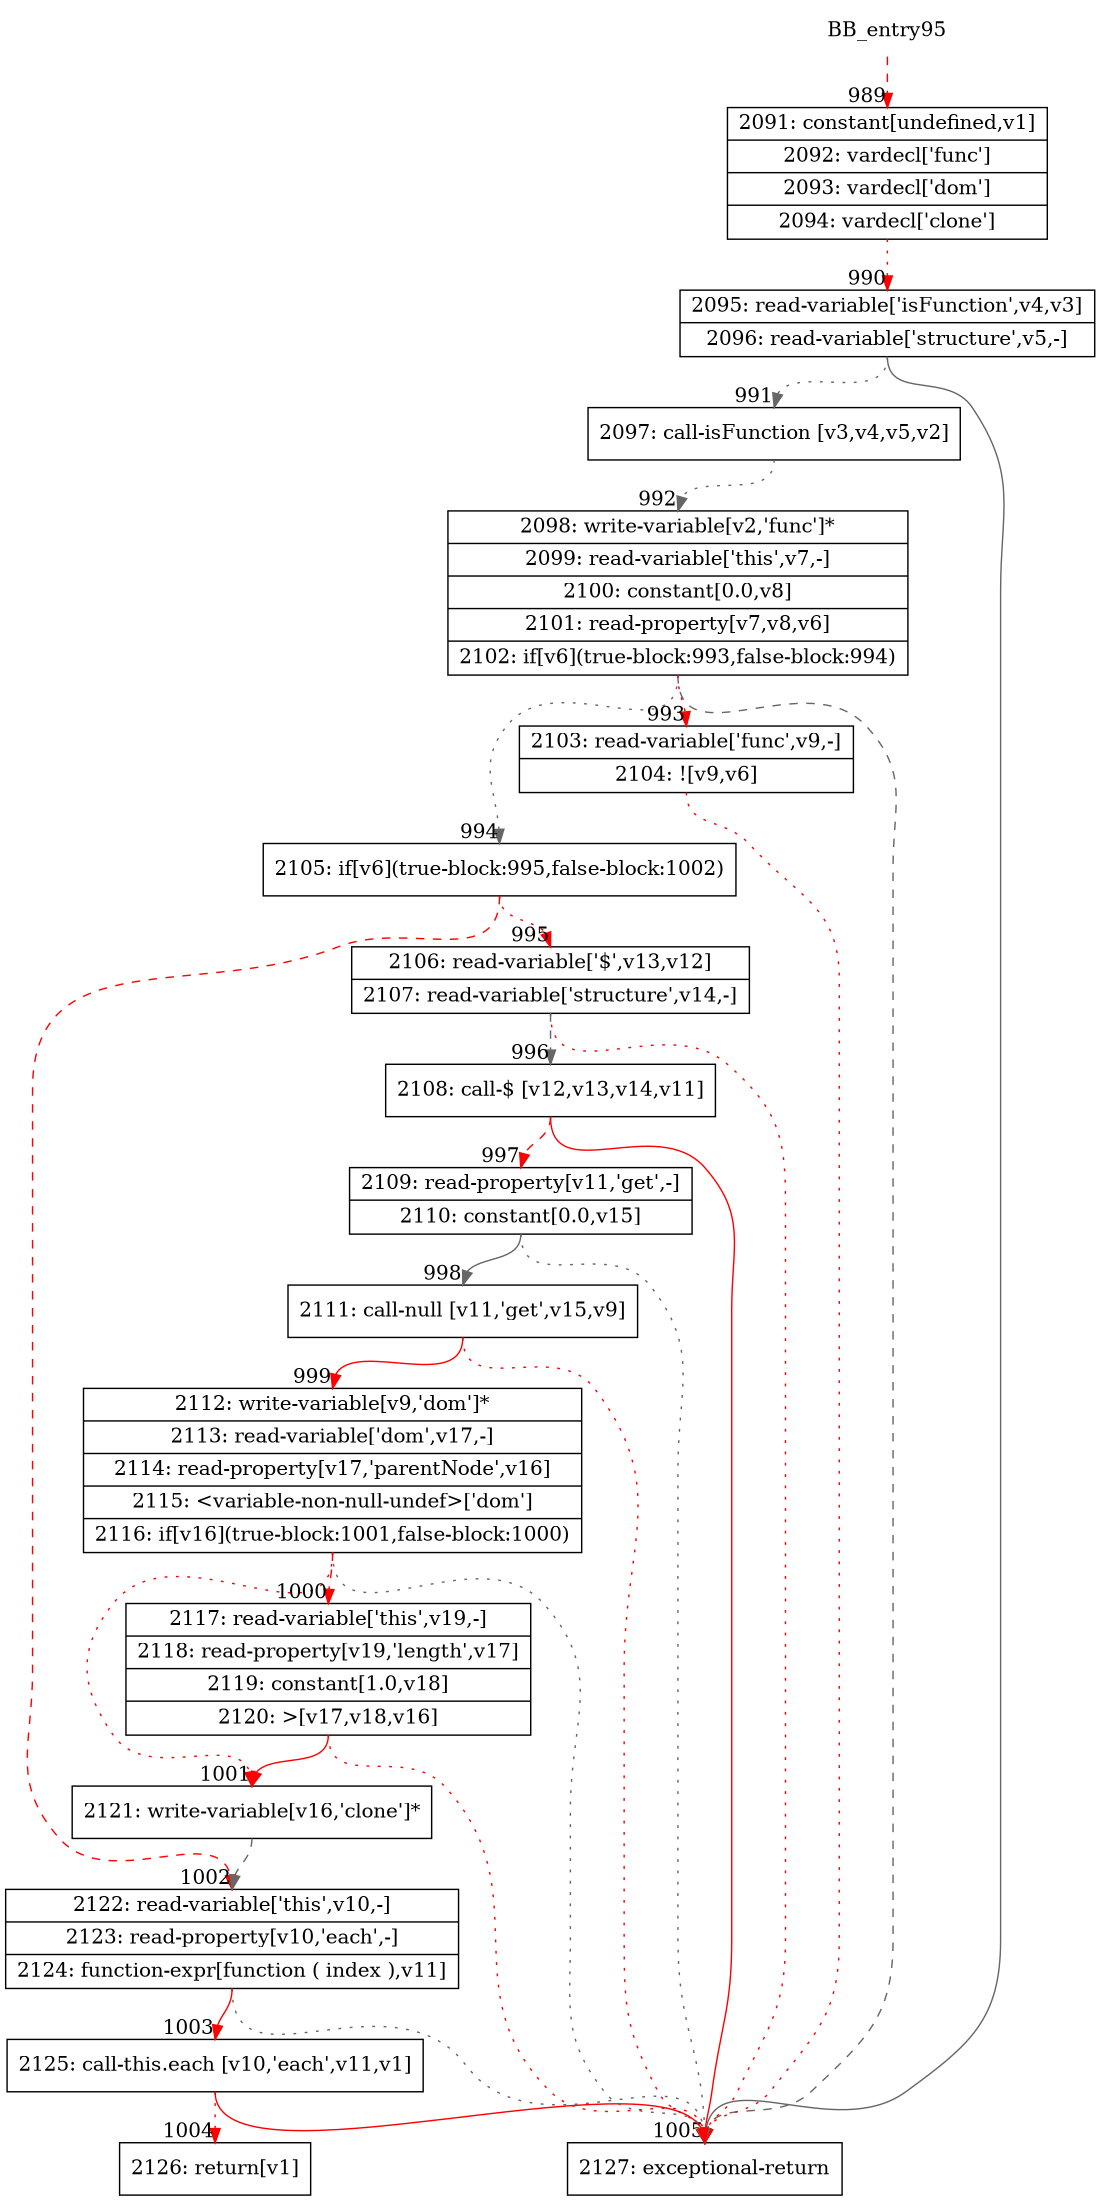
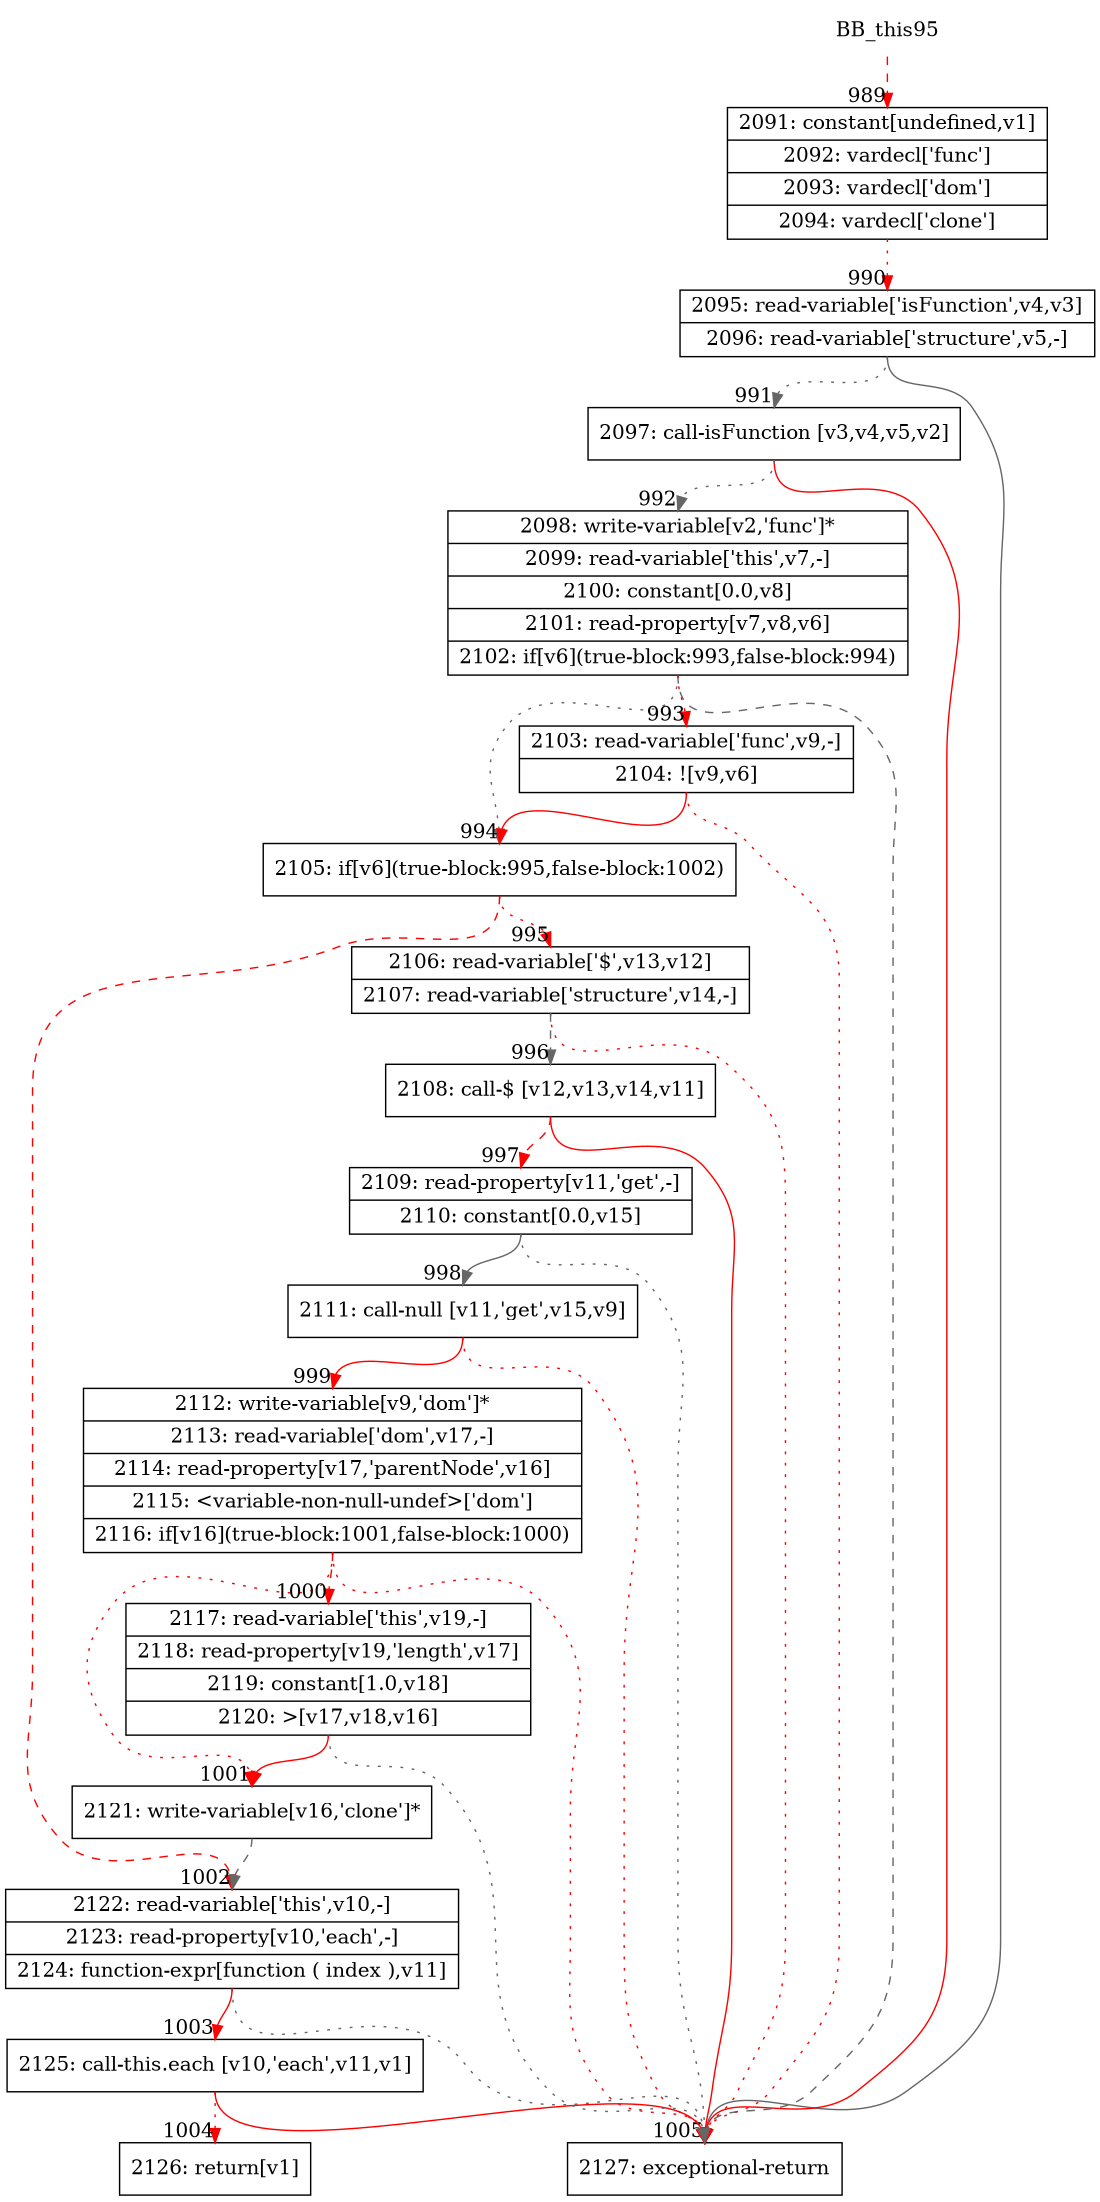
node "BB_entry95": label "BB_entry95" -> "BB_this95"
edge "2103: read-variable['func',v9,-]" -> "2105: if[v6](true-block:995,false-block:1002)": added
edge "2097: call-isFunction [v3,v4,v5,v2]" -> "2127: exceptional-return": added
edge "2112: write-variable[v9,'dom']*" -> "2127: exceptional-return": color gray40 -> red
edge "2117: read-variable['this',v19,-]" -> "2127: exceptional-return": color red -> gray40
